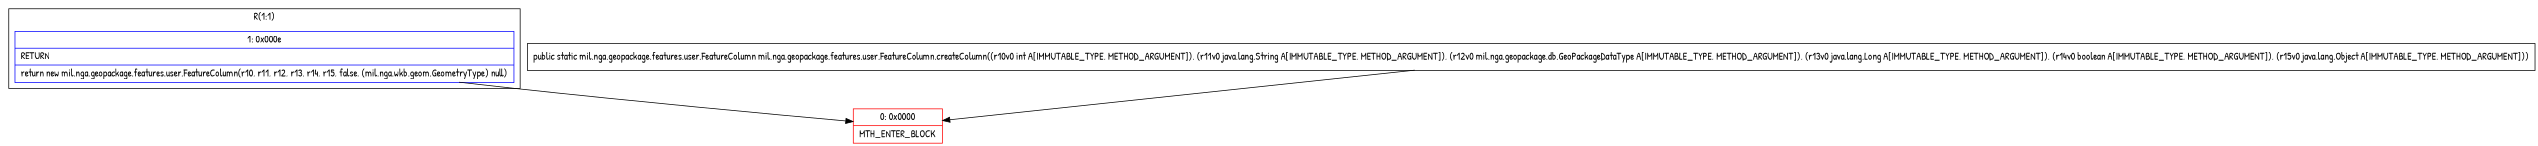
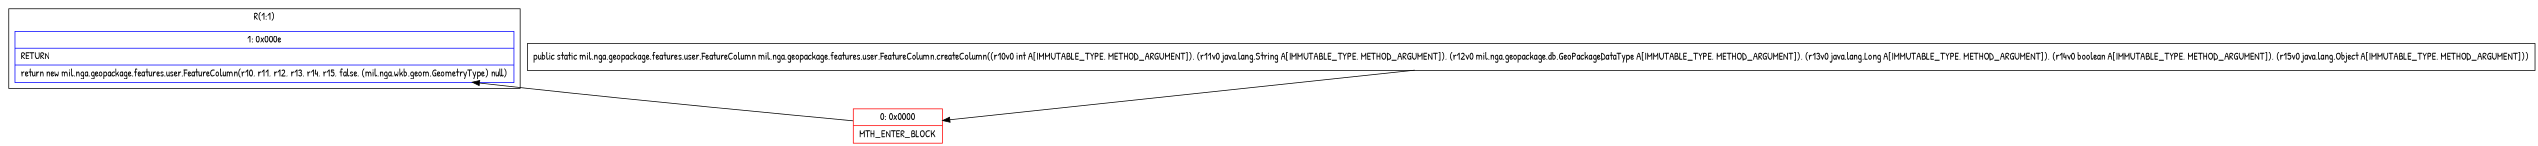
edge "1: 0x000e" -> "0: 0x0000": reversed
